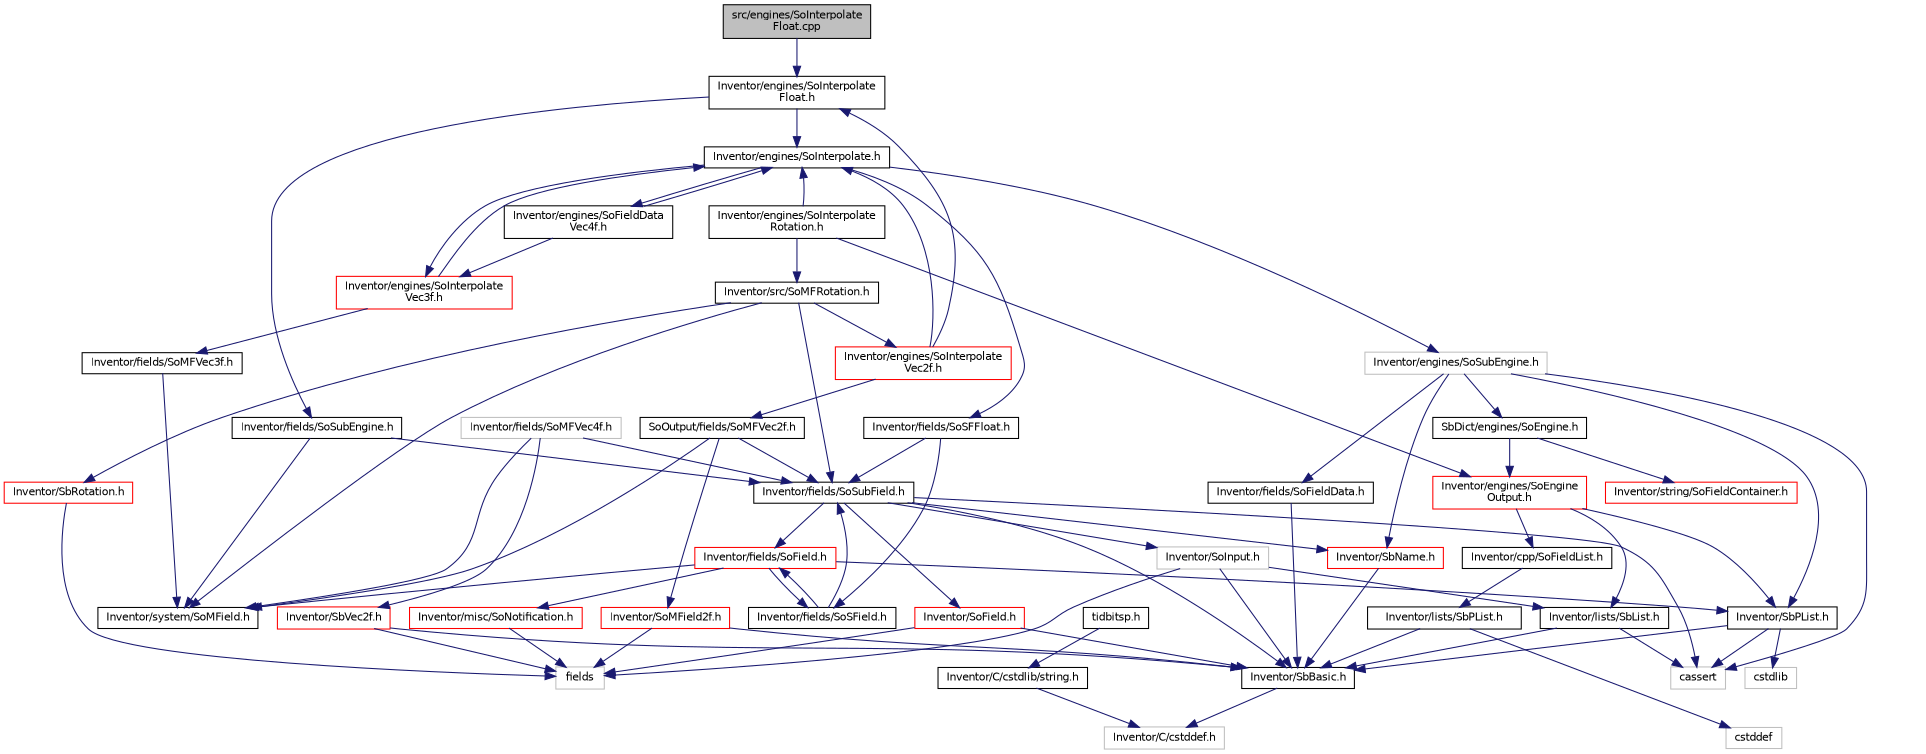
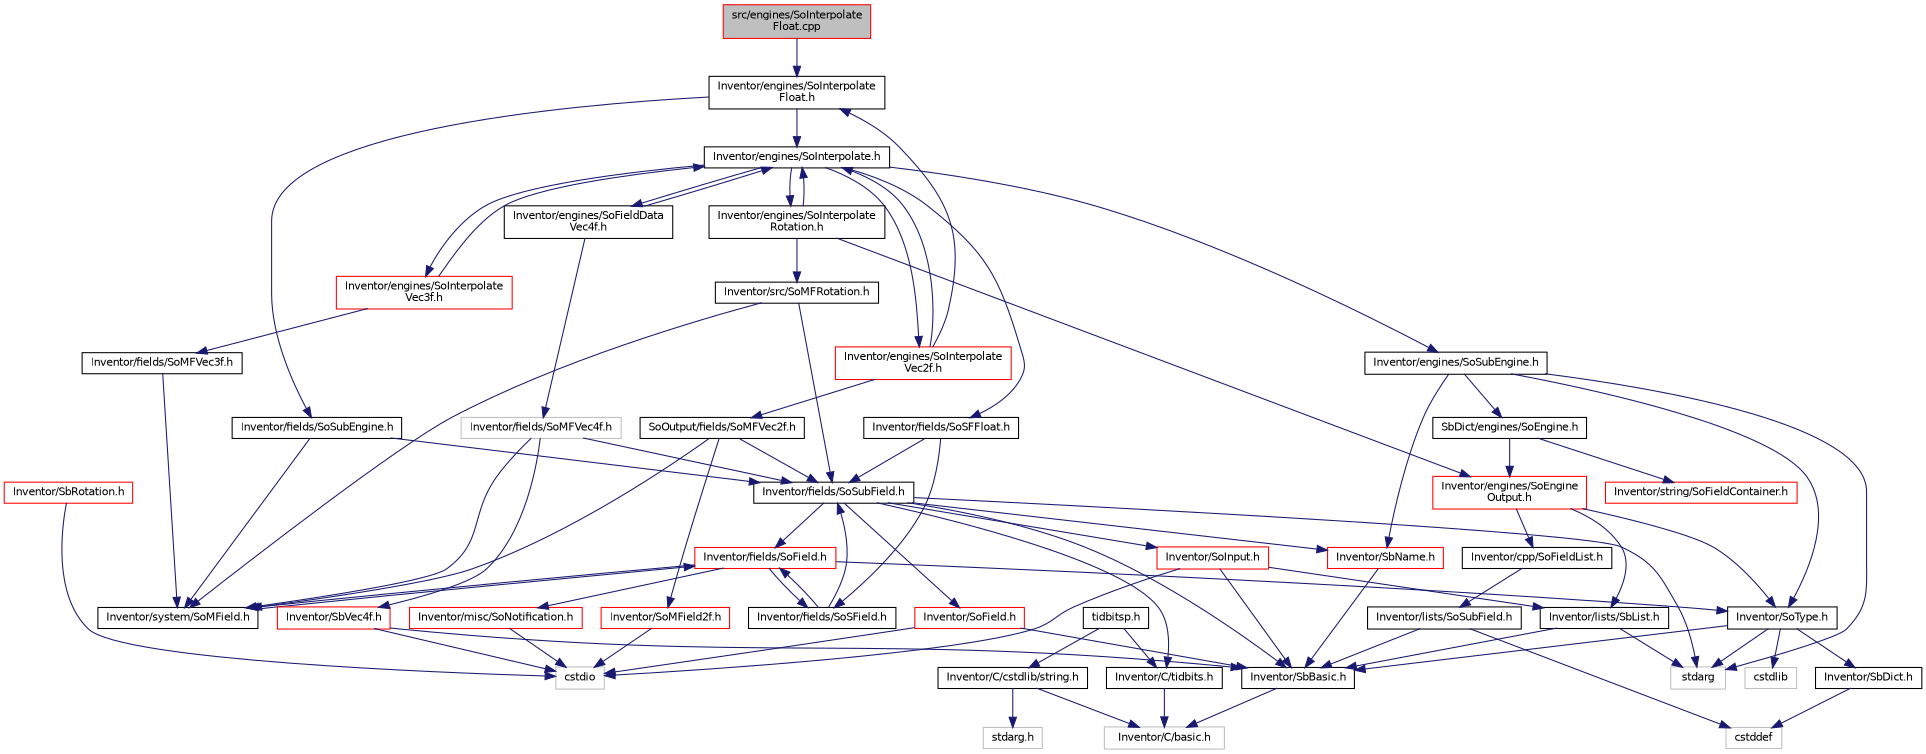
node "src/engines/SoInterpolate Float.cpp": color black -> red
edge "Inventor/engines/SoInterpolate.h" -> "Inventor/engines/SoInterpolate Rotation.h": added
edge "Inventor/engines/SoFieldData Vec4f.h" -> "Inventor/engines/SoInterpolate Vec3f.h": now "Inventor/engines/SoFieldData Vec4f.h" -> "Inventor/fields/SoMFVec4f.h"
edge "Inventor/src/SoMFRotation.h" -> "Inventor/engines/SoInterpolate Vec2f.h": now "Inventor/engines/SoInterpolate.h" -> "Inventor/engines/SoInterpolate Vec2f.h"
node "Inventor/engines/SoSubEngine.h": color grey75 -> black
edge "Inventor/src/SoMFRotation.h" -> "Inventor/SbRotation.h": removed
node "Inventor/fields/SoFieldData.h": removed
node "Inventor/SoInput.h": color grey75 -> red
edge "Inventor/system/SoMField.h" -> "Inventor/fields/SoField.h": added
node "Inventor/SbVec2f.h": label "Inventor/SbVec2f.h" -> "Inventor/SbVec4f.h"
node "Inventor/lists/SbPList.h": label "Inventor/lists/SbPList.h" -> "Inventor/lists/SoSubField.h"
node "Inventor/SbPList.h": label "Inventor/SbPList.h" -> "Inventor/SoType.h"
edge "Inventor/SoMField2f.h" -> "Inventor/SbBasic.h": removed
node "fields": label "fields" -> "cstdio"
node "Inventor/C/tidbits.h": added
node "cassert": label "cassert" -> "stdarg"
node "Inventor/SbDict.h": added
node "stdarg.h": added
node "Inventor/C/cstddef.h": label "Inventor/C/cstddef.h" -> "Inventor/C/basic.h"
